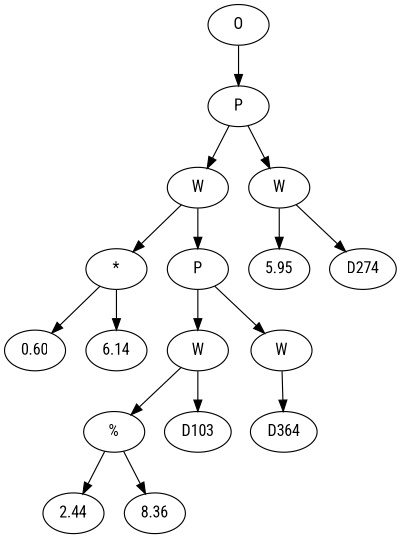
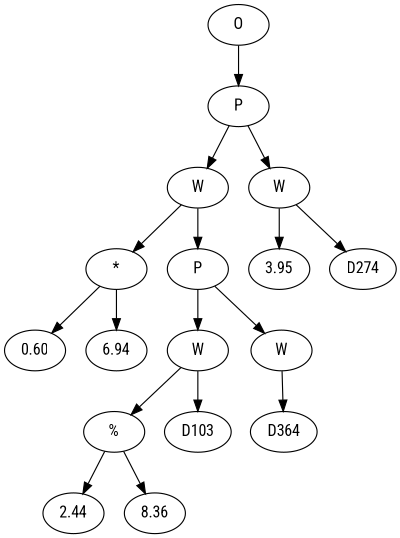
node "5.95": label "5.95" -> "3.95"
node "6.14": label "6.14" -> "6.94"
